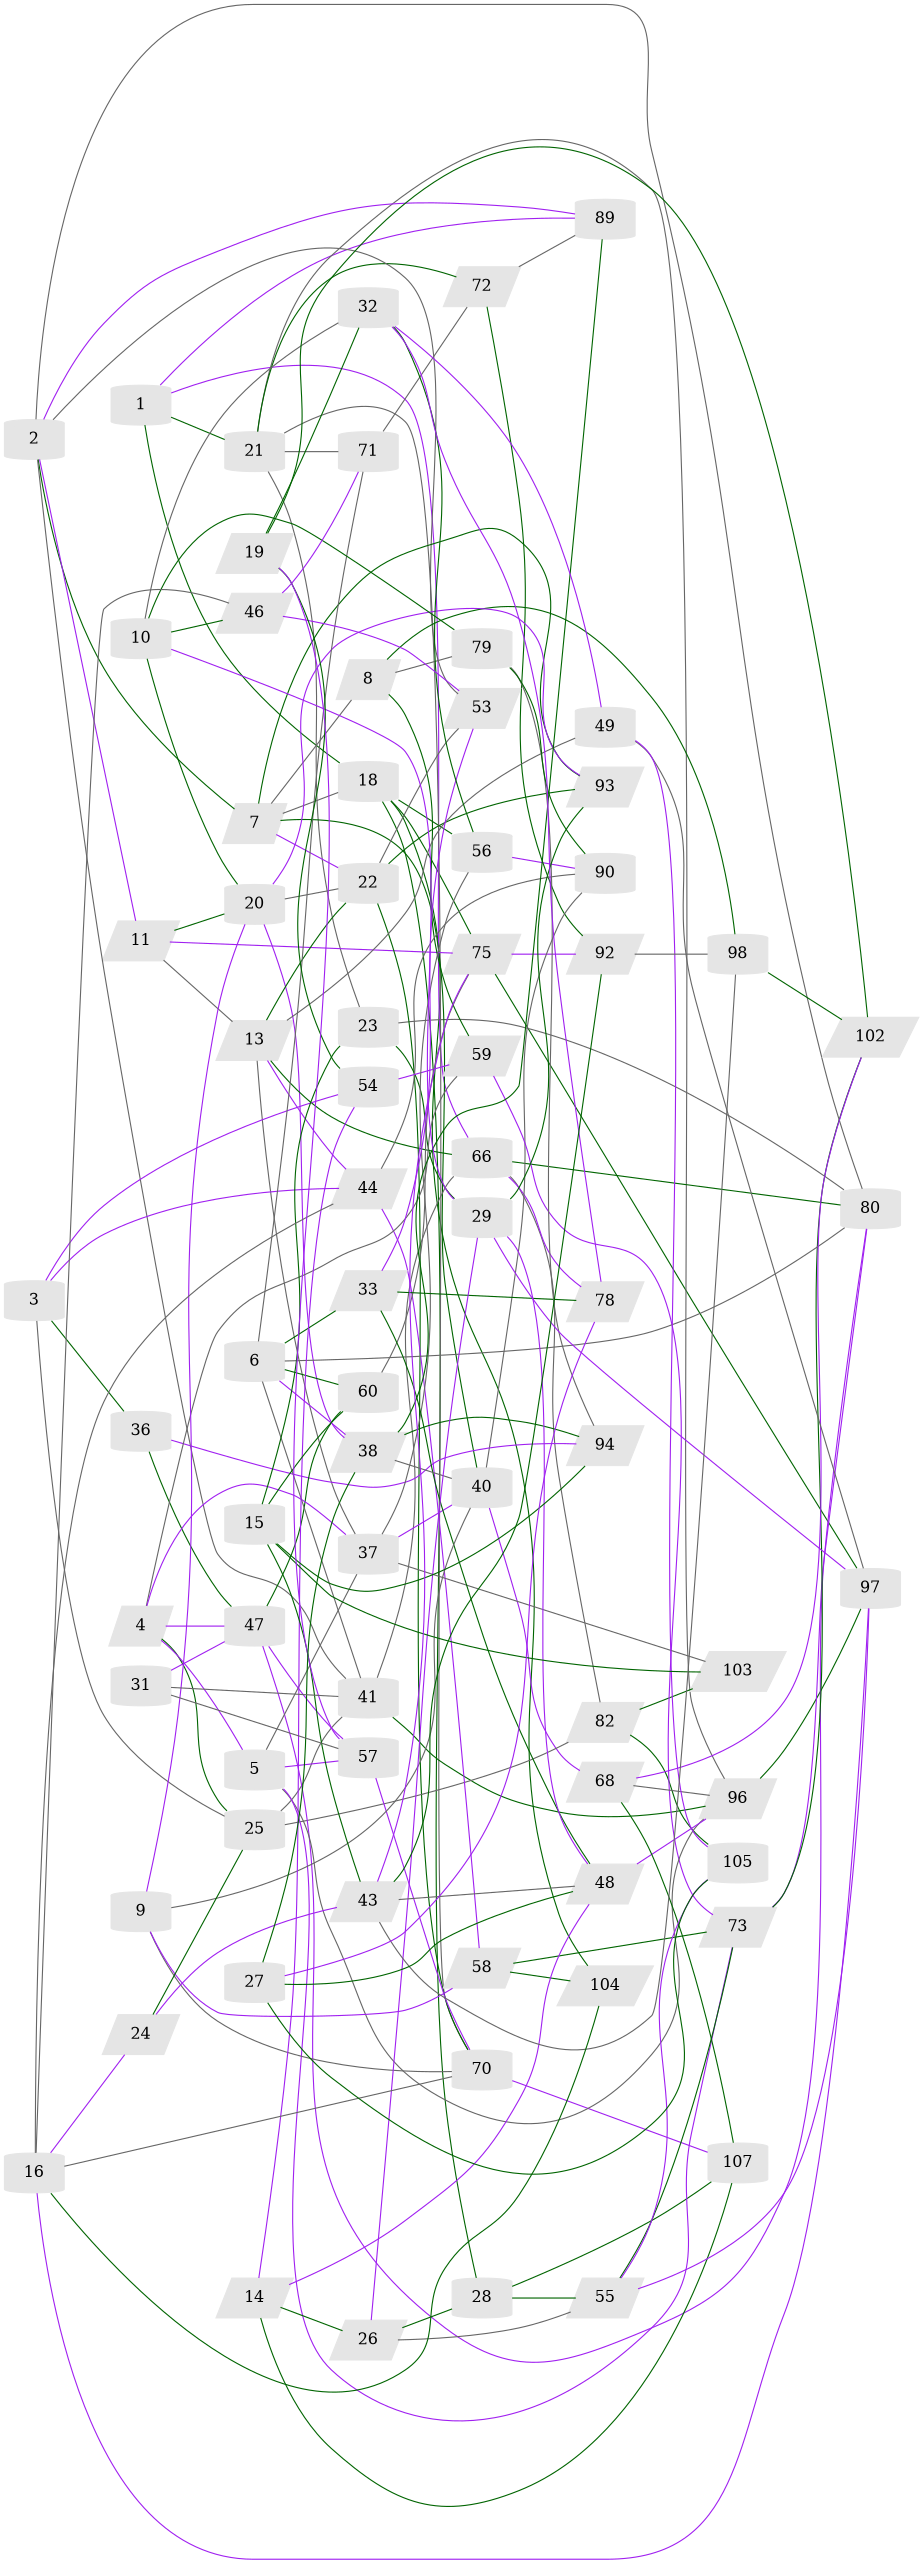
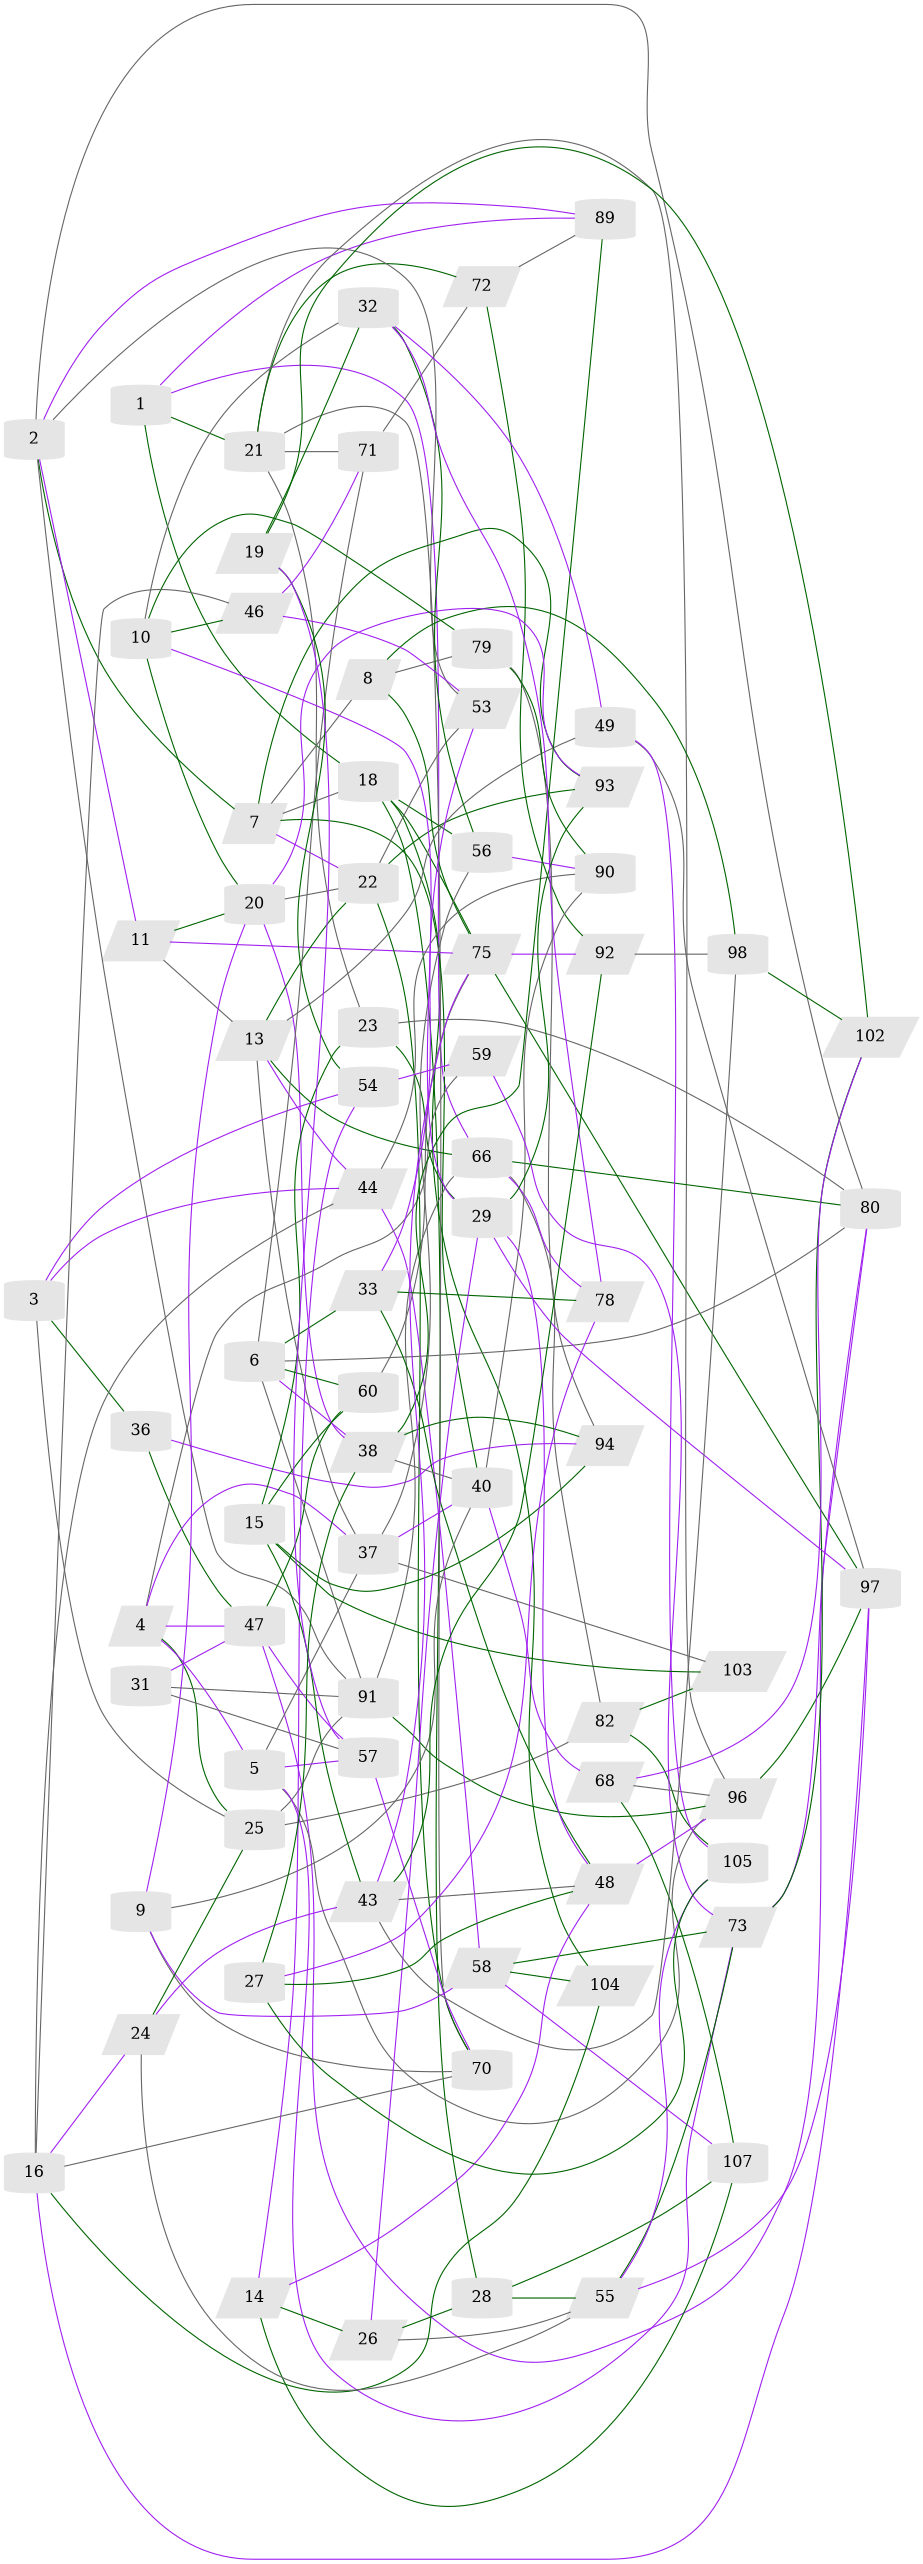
edge "8" -- "59": now "8" -- "75"
node "41": label "41" -> "91"
edge "70" -- "107": now "58" -- "107"
edge "24" -- "55": added
